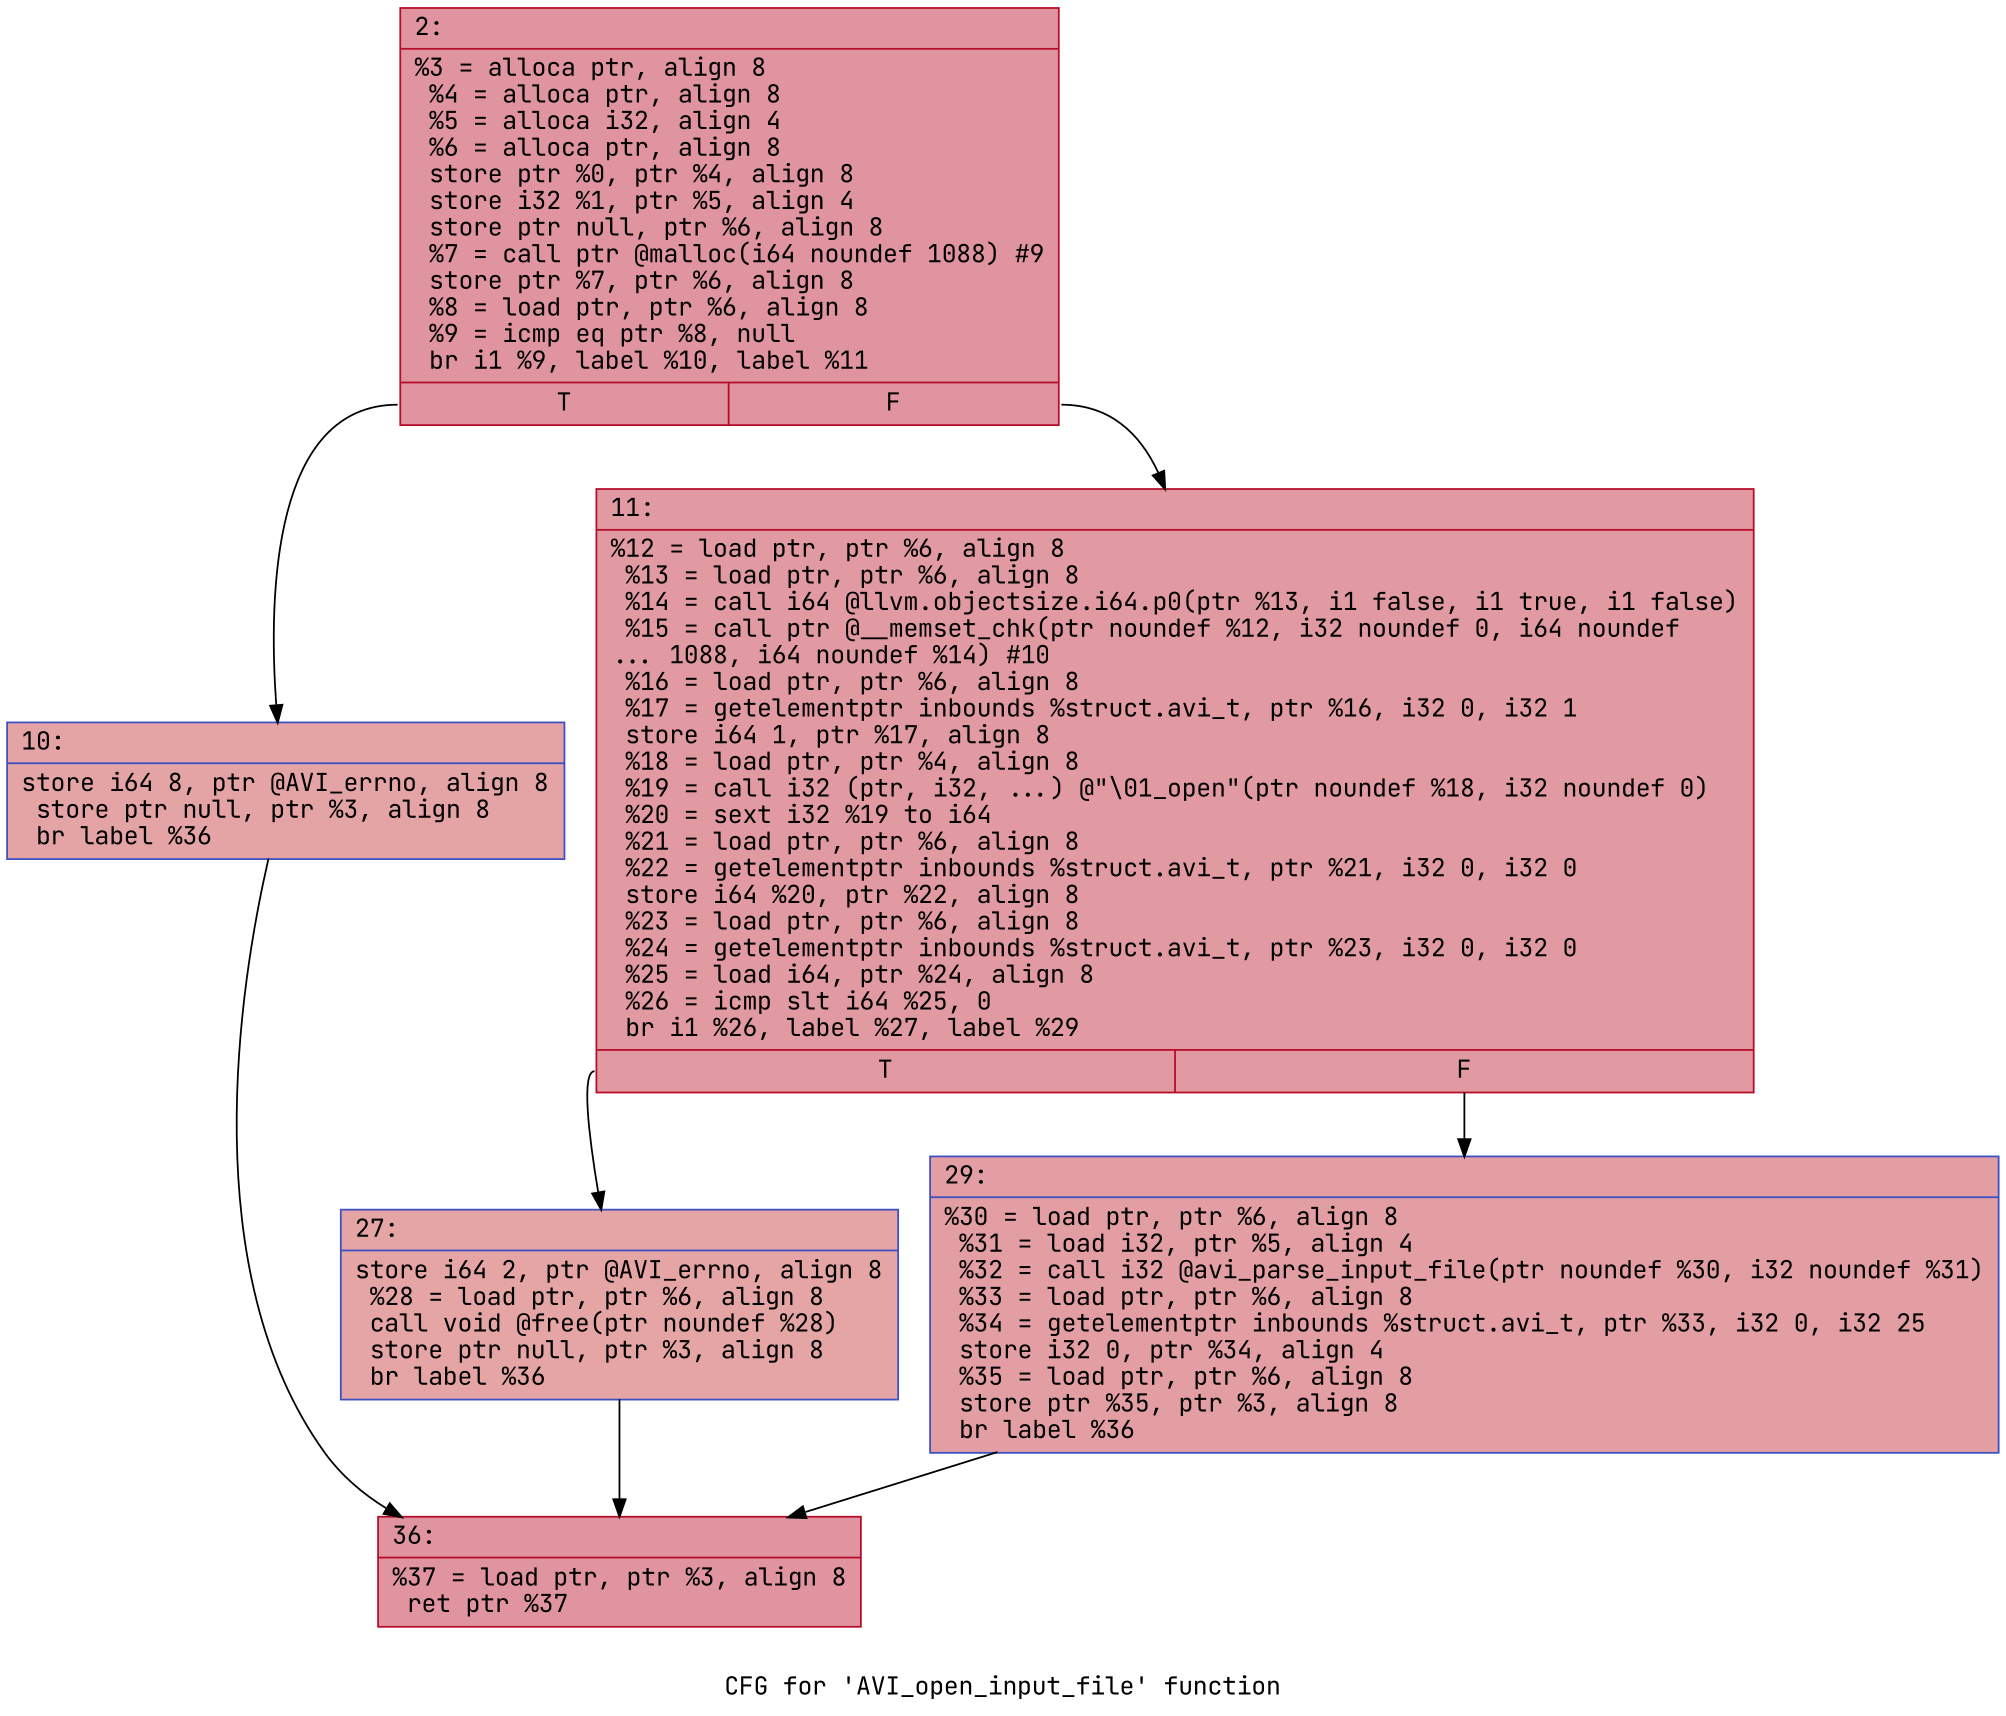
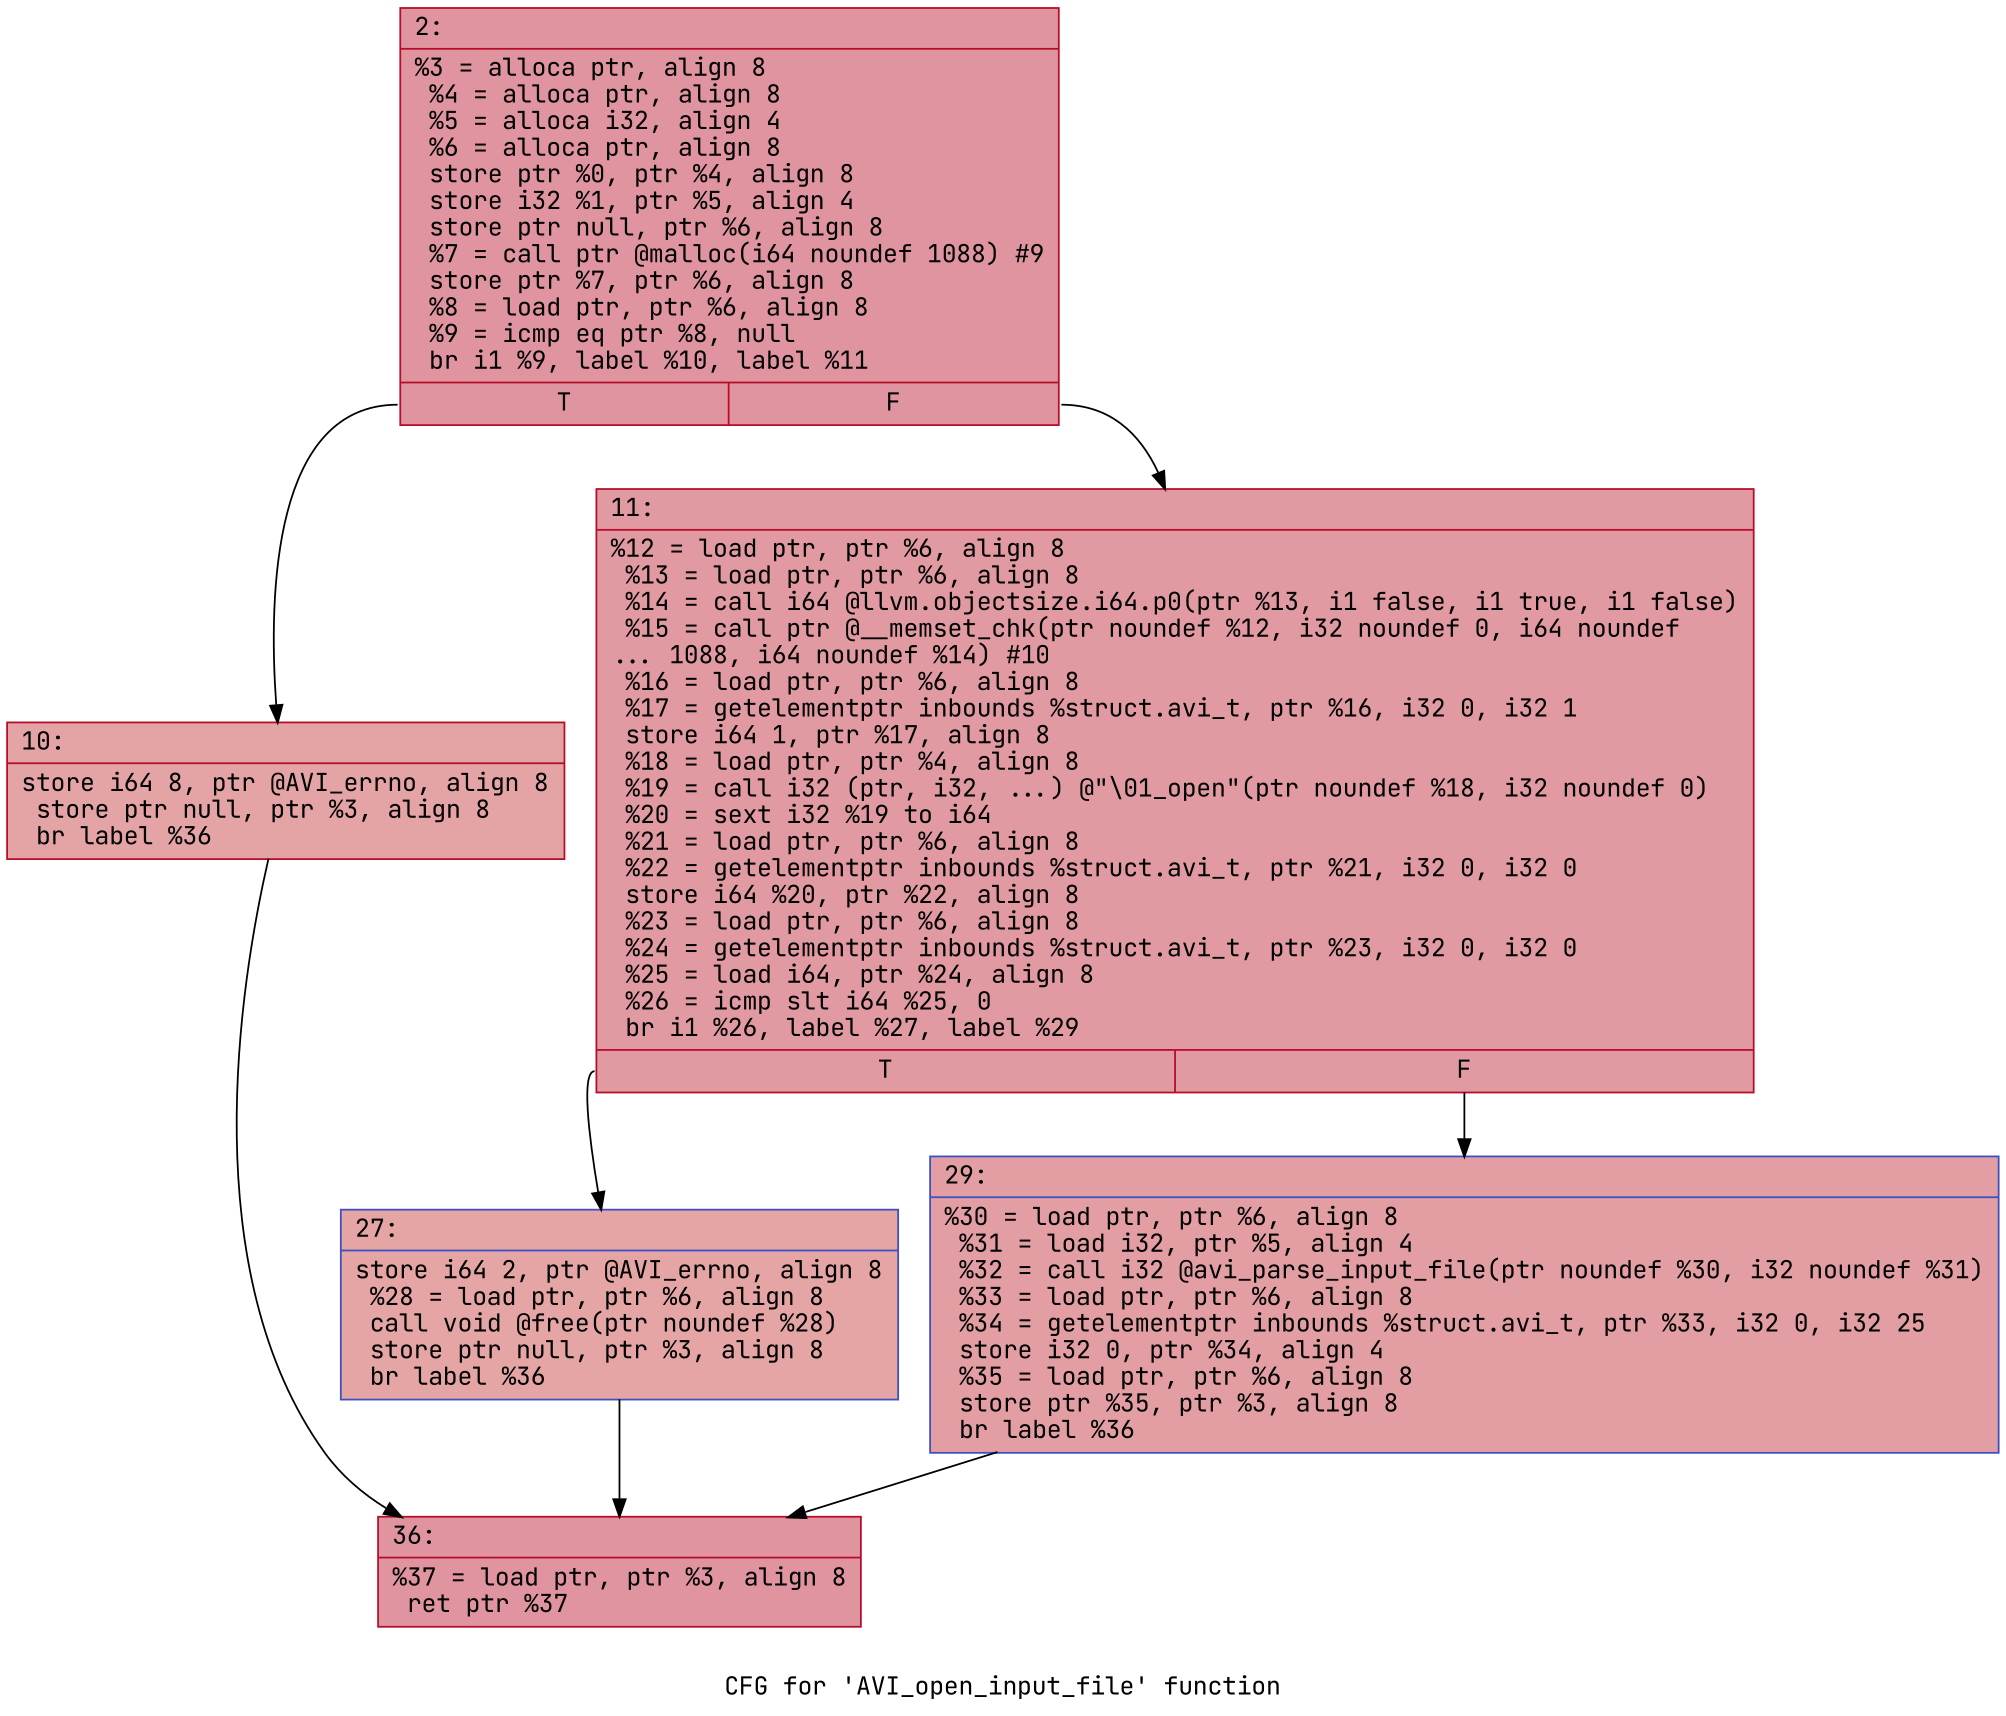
node "10:": color #3d50c3ff -> #b70d28ff
